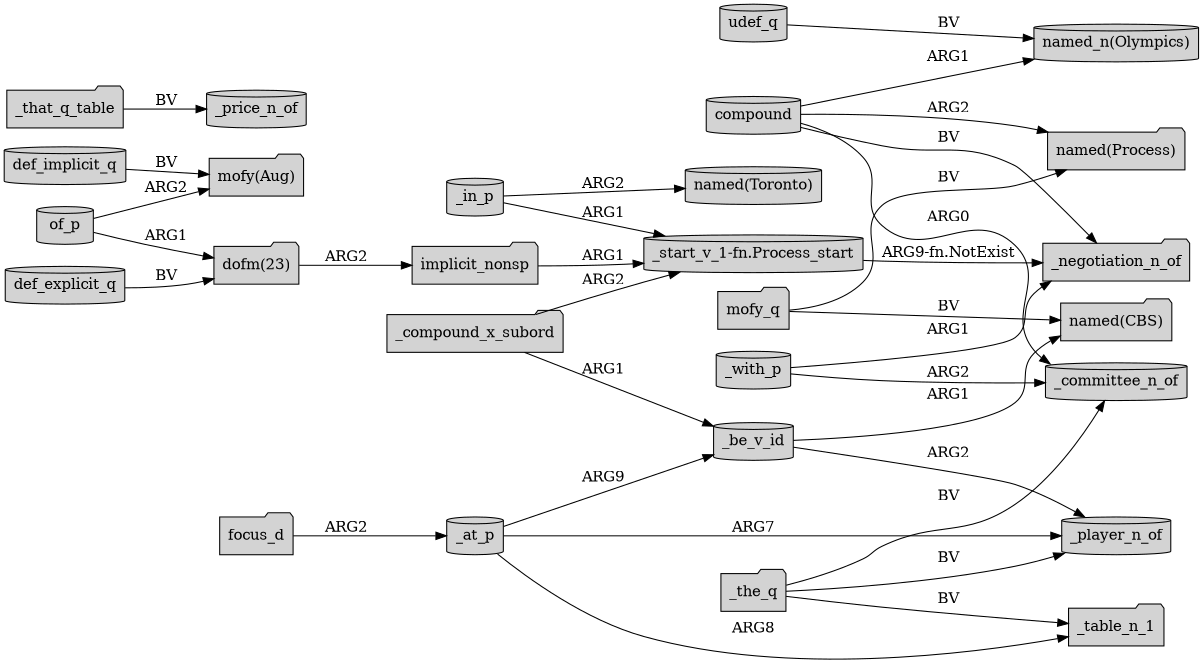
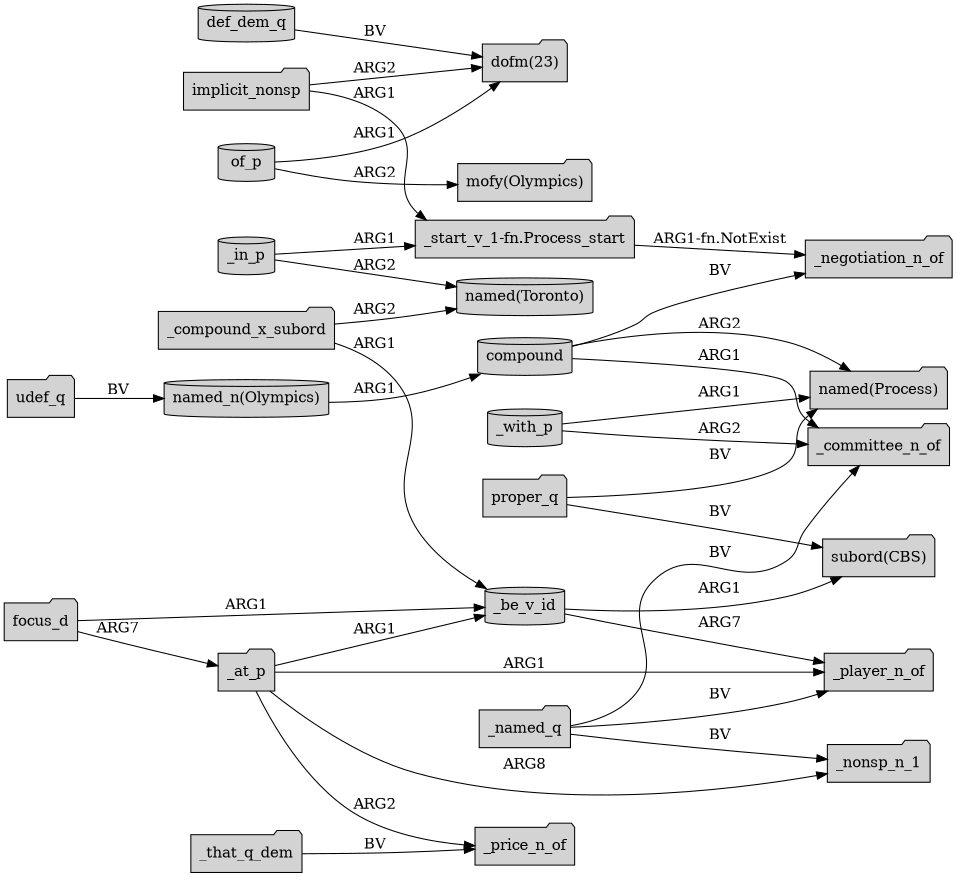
node "udef_q": shape cylinder -> folder
edge "compound" -> "named_n(Olympics)": reversed
node "_that_q_table": label "_that_q_table" -> "_that_q_dem"
node "_price_n_of": shape cylinder -> folder
node "def_implicit_q": removed
node "mofy(Aug)": label "mofy(Aug)" -> "mofy(Olympics)"
edge "compound" -> "_committee_n_of": label "ARG0" -> "ARG1"
edge "_start_v_1-fn.Process_start" -> "_negotiation_n_of": label "ARG9-fn.NotExist" -> "ARG1-fn.NotExist"
node "_start_v_1-fn.Process_start": shape cylinder -> folder
edge "dofm(23)" -> "implicit_nonsp": reversed
node "def_explicit_q": label "def_explicit_q" -> "def_dem_q"
edge "_compound_x_subord" -> "_start_v_1-fn.Process_start": now "_compound_x_subord" -> "named(Toronto)"
node "mofy_q": label "mofy_q" -> "proper_q"
node "named(CBS)": label "named(CBS)" -> "subord(CBS)"
edge "_with_p" -> "_negotiation_n_of": now "_with_p" -> "named(Process)"
node "_committee_n_of": shape cylinder -> folder
edge "_be_v_id" -> "_player_n_of": label "ARG2" -> "ARG7"
edge "_at_p" -> "_be_v_id": label "ARG9" -> "ARG1"
edge "focus_d" -> "_at_p": label "ARG2" -> "ARG7"
edge "_at_p" -> "_player_n_of": label "ARG7" -> "ARG1"
node "_at_p": shape cylinder -> folder
node "_player_n_of": shape cylinder -> folder
node "_the_q": label "_the_q" -> "_named_q"
edge "focus_d" -> "_be_v_id": added, label "ARG1"
node "_table_n_1": label "_table_n_1" -> "_nonsp_n_1"
edge "_at_p" -> "_price_n_of": added, label "ARG2"
